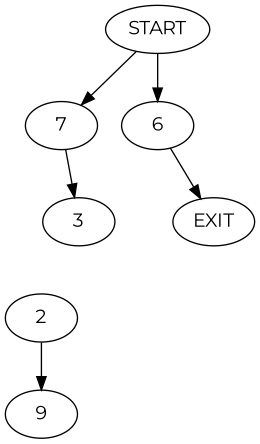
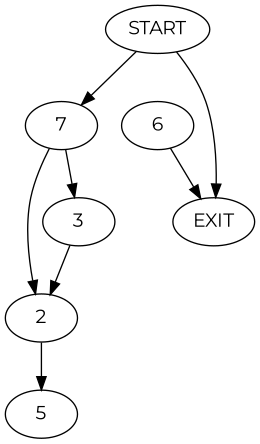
edge "START" -> "6": now "START" -> "EXIT"
edge "7" -> "2": added
edge "3" -> "2": added
node "9": label "9" -> "5"
